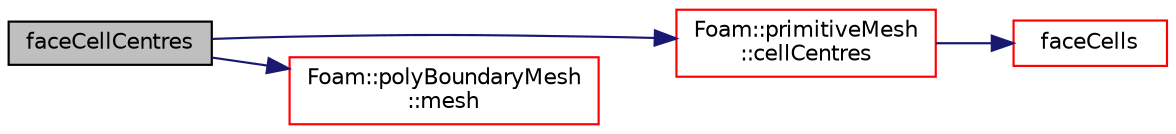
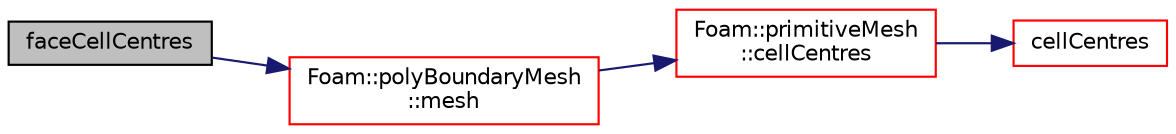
edge "faceCellCentres" -> "Foam::primitiveMesh ::cellCentres": now "Foam::polyBoundaryMesh ::mesh" -> "Foam::primitiveMesh ::cellCentres"
node "faceCells": label "faceCells" -> "cellCentres"
